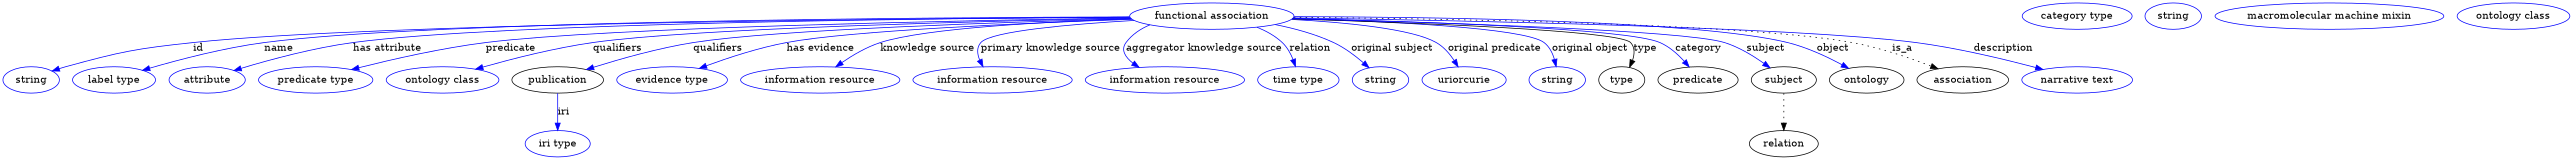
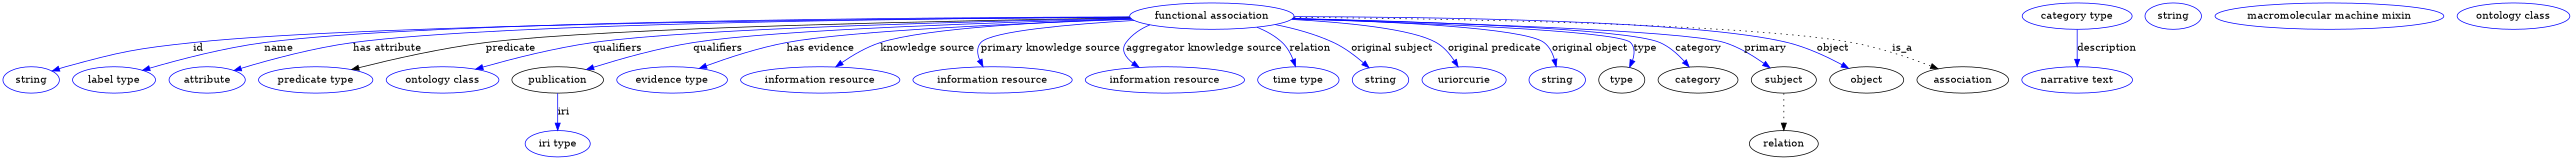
edge "functional association" -> "type": color black -> blue
edge "functional association" -> "predicate type": color blue -> black
edge "functional association" -> "narrative text": now "category type" -> "narrative text"
edge "functional association" -> "subject": label "subject" -> "primary"
node "predicate": label "predicate" -> "category"
node "ontology": label "ontology" -> "object"
